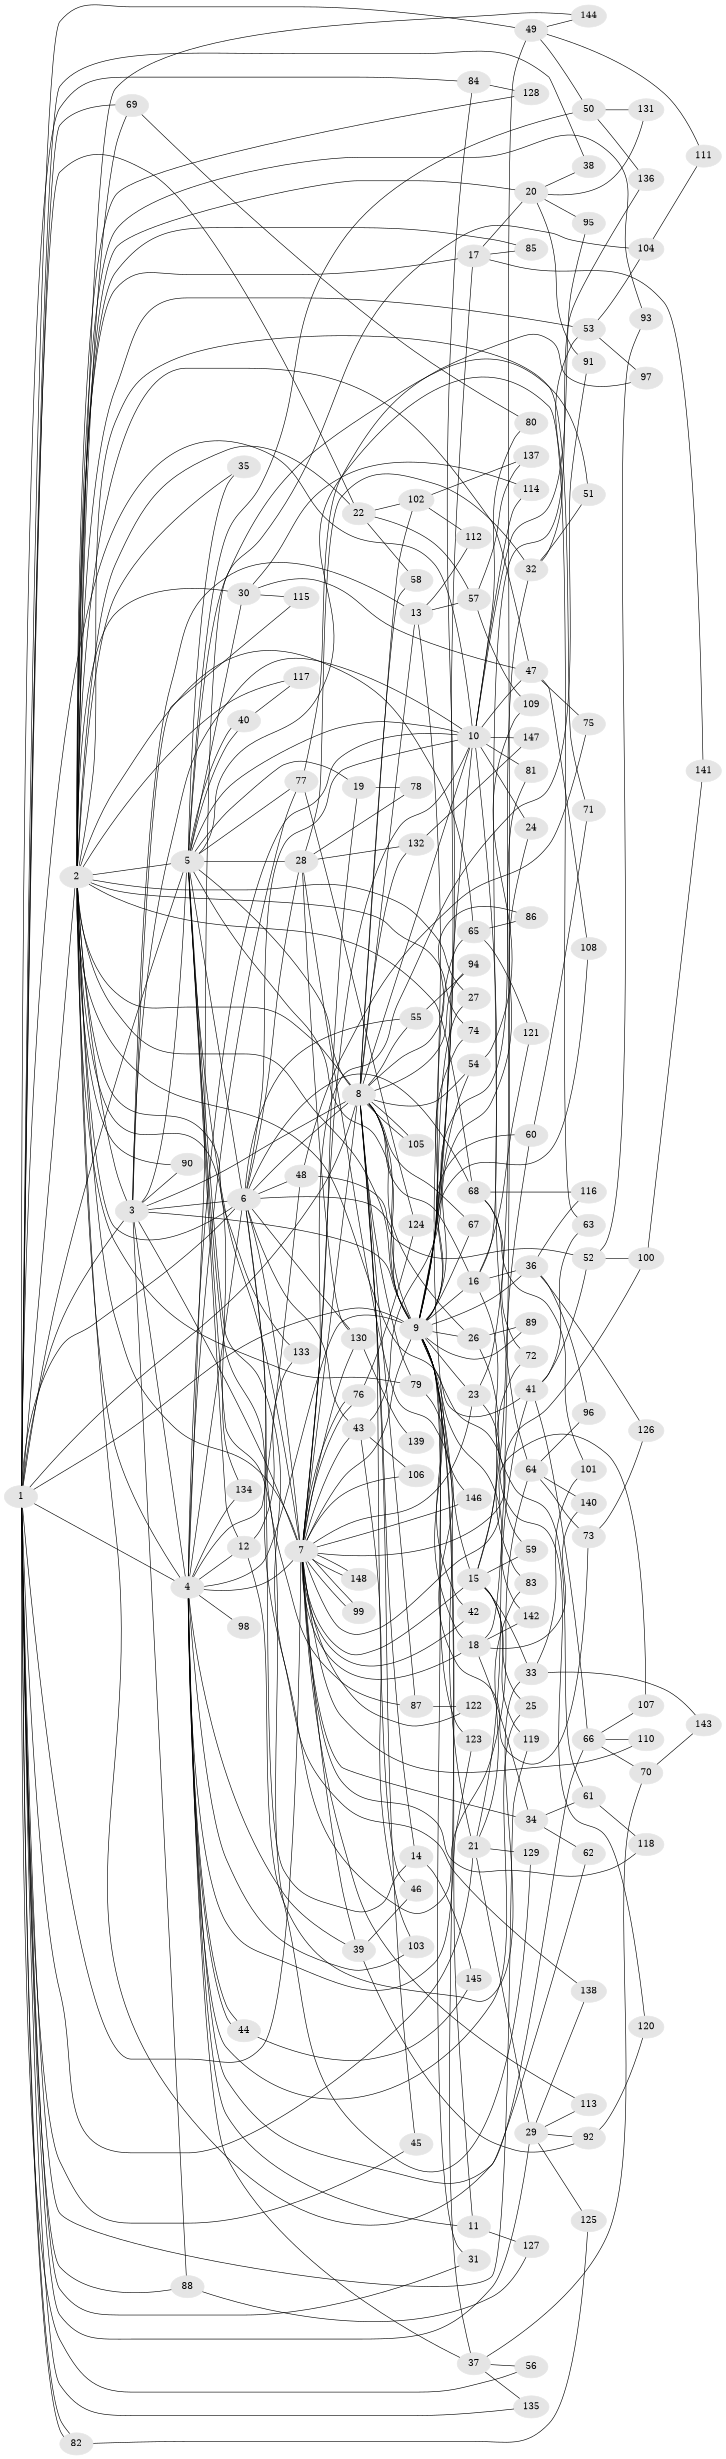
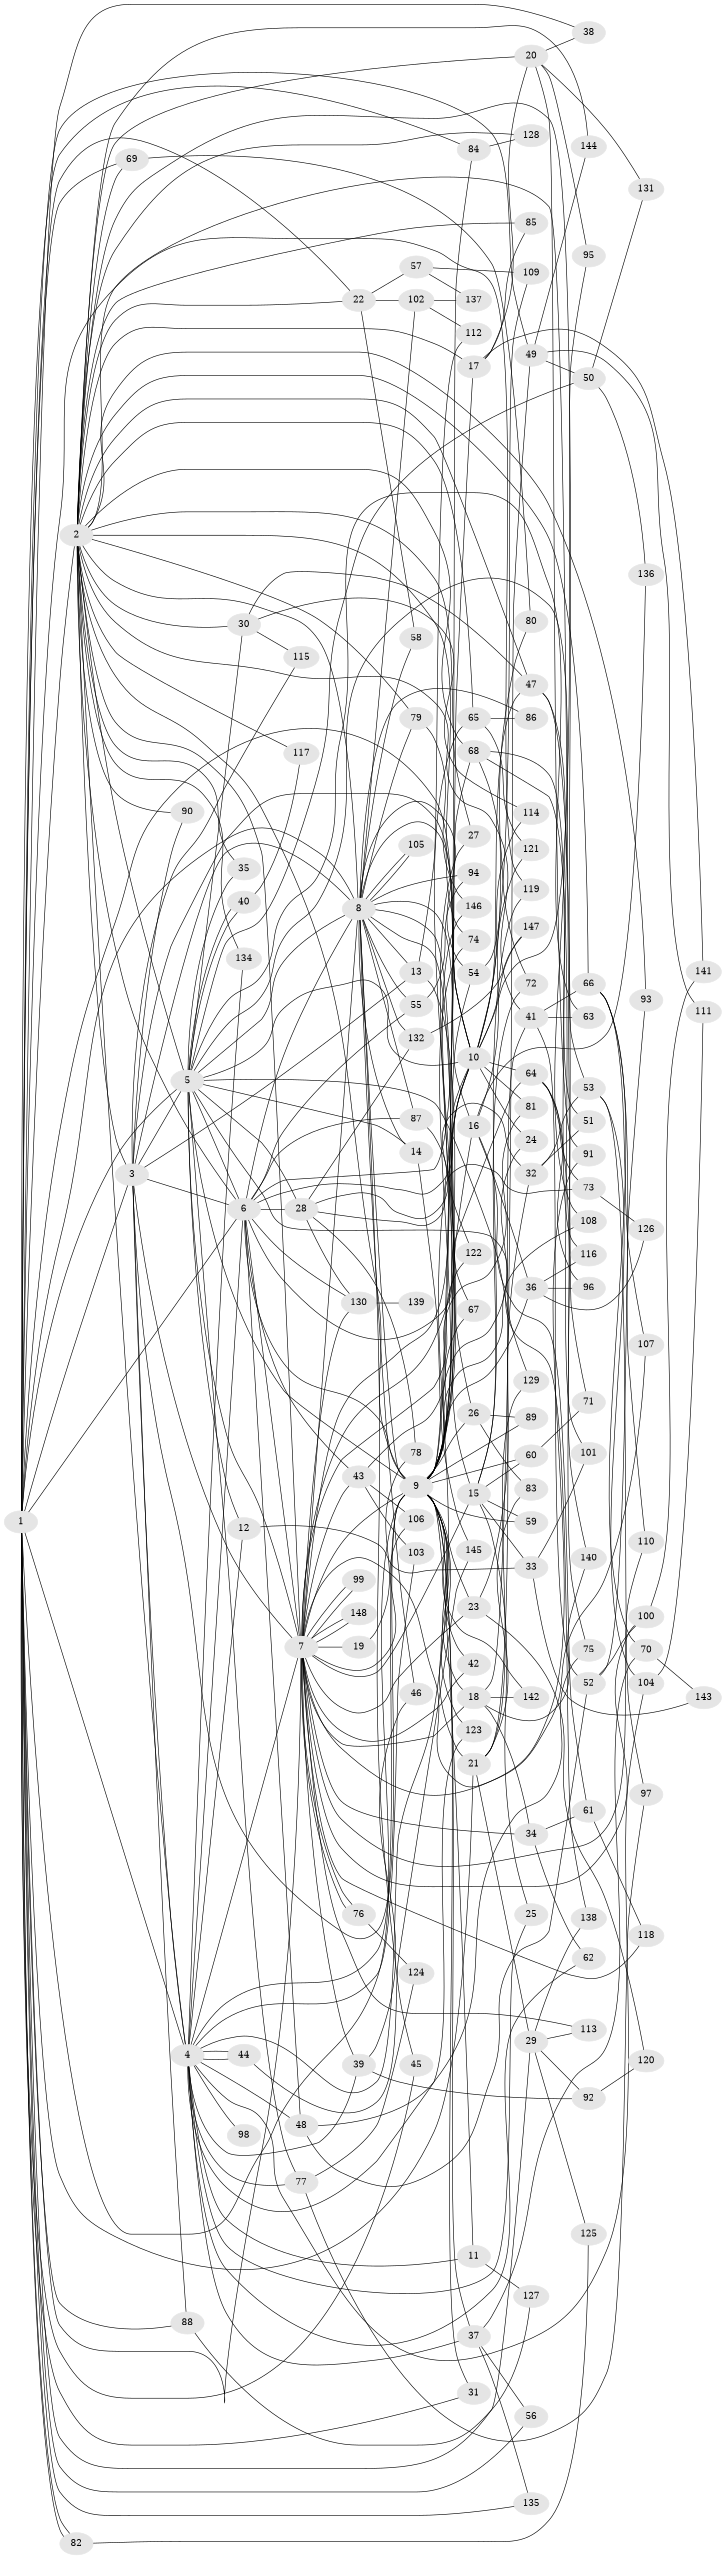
edge "57" -- "13": removed
edge "19" -- "5": removed
node "133": removed
